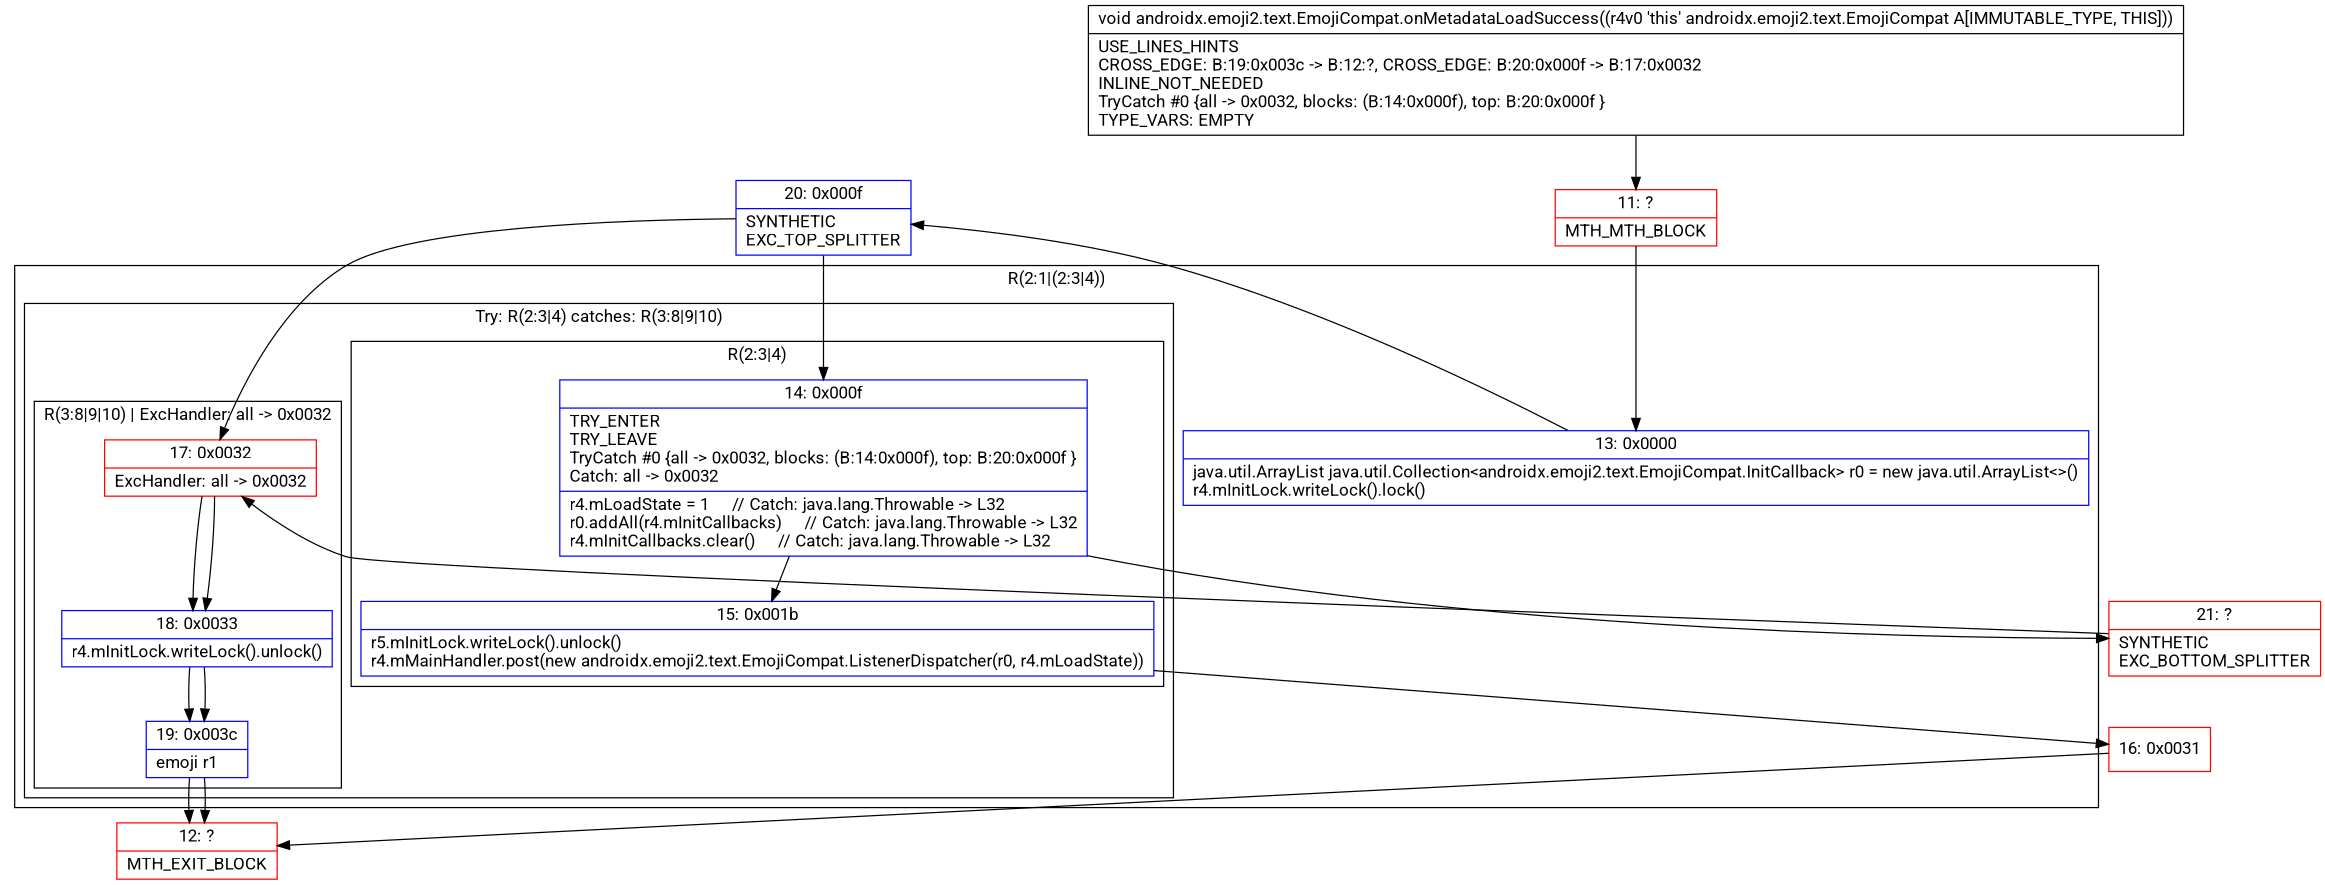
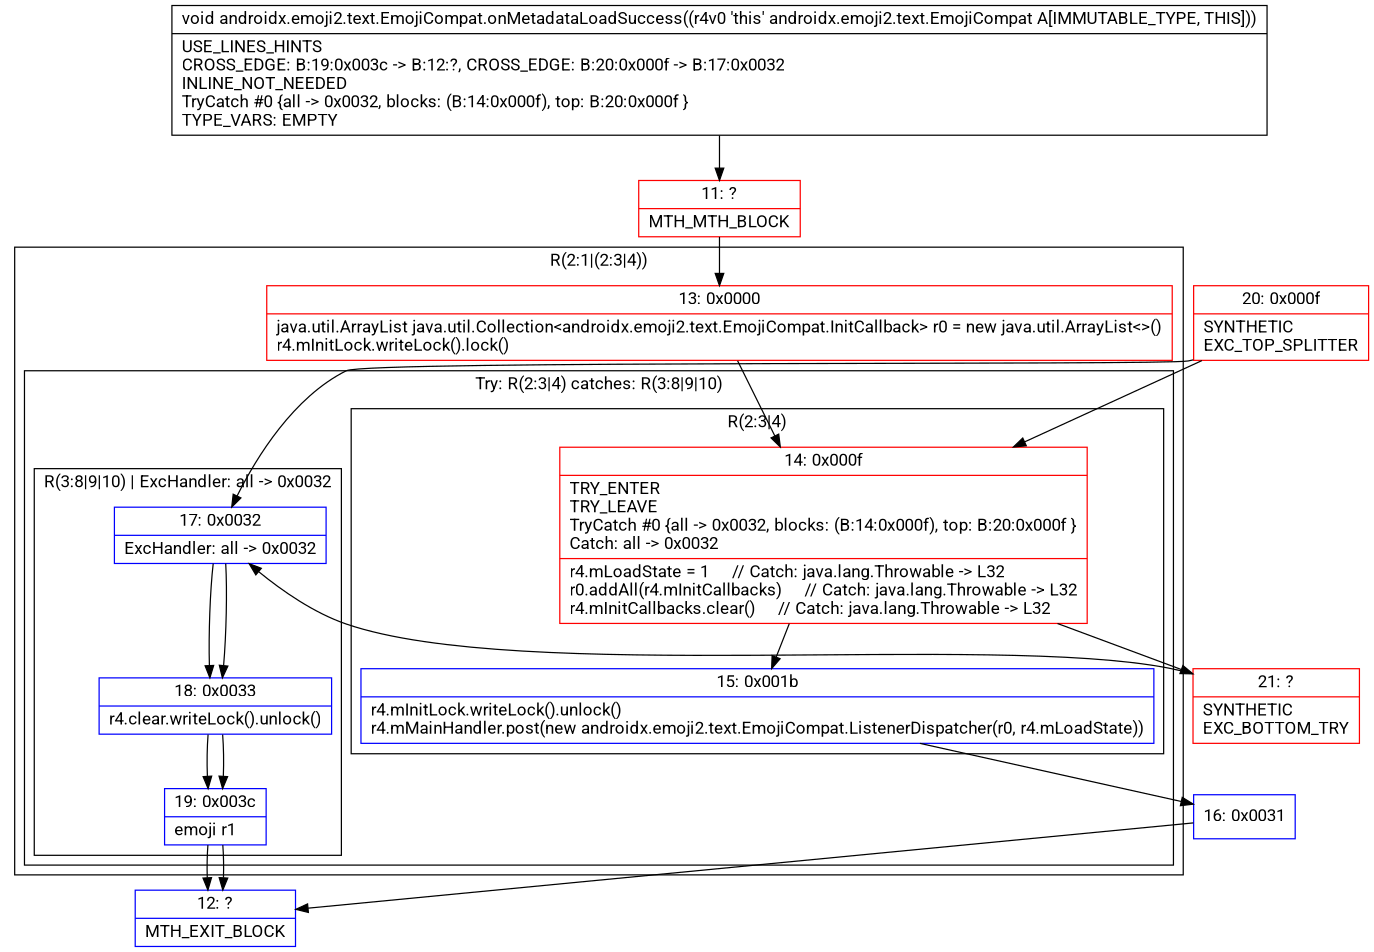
node "20: 0x000f": color blue -> red
edge "13: 0x0000" -> "20: 0x000f": now "13: 0x0000" -> "14: 0x000f"
node "17: 0x0032": color red -> blue
node "14: 0x000f": color blue -> red
node "13: 0x0000": color blue -> red
node "15: 0x001b": text "r5.mInitLock.writeLock().unlock()" -> "r4.mInitLock.writeLock().unlock()"
node "18: 0x0033": text "r4.mInitLock.writeLock().unlock()" -> "r4.clear.writeLock().unlock()"
node "21: ?": text "EXC_BOTTOM_SPLITTER" -> "EXC_BOTTOM_TRY"
node "16: 0x0031": color red -> blue
node "12: ?": color red -> blue
